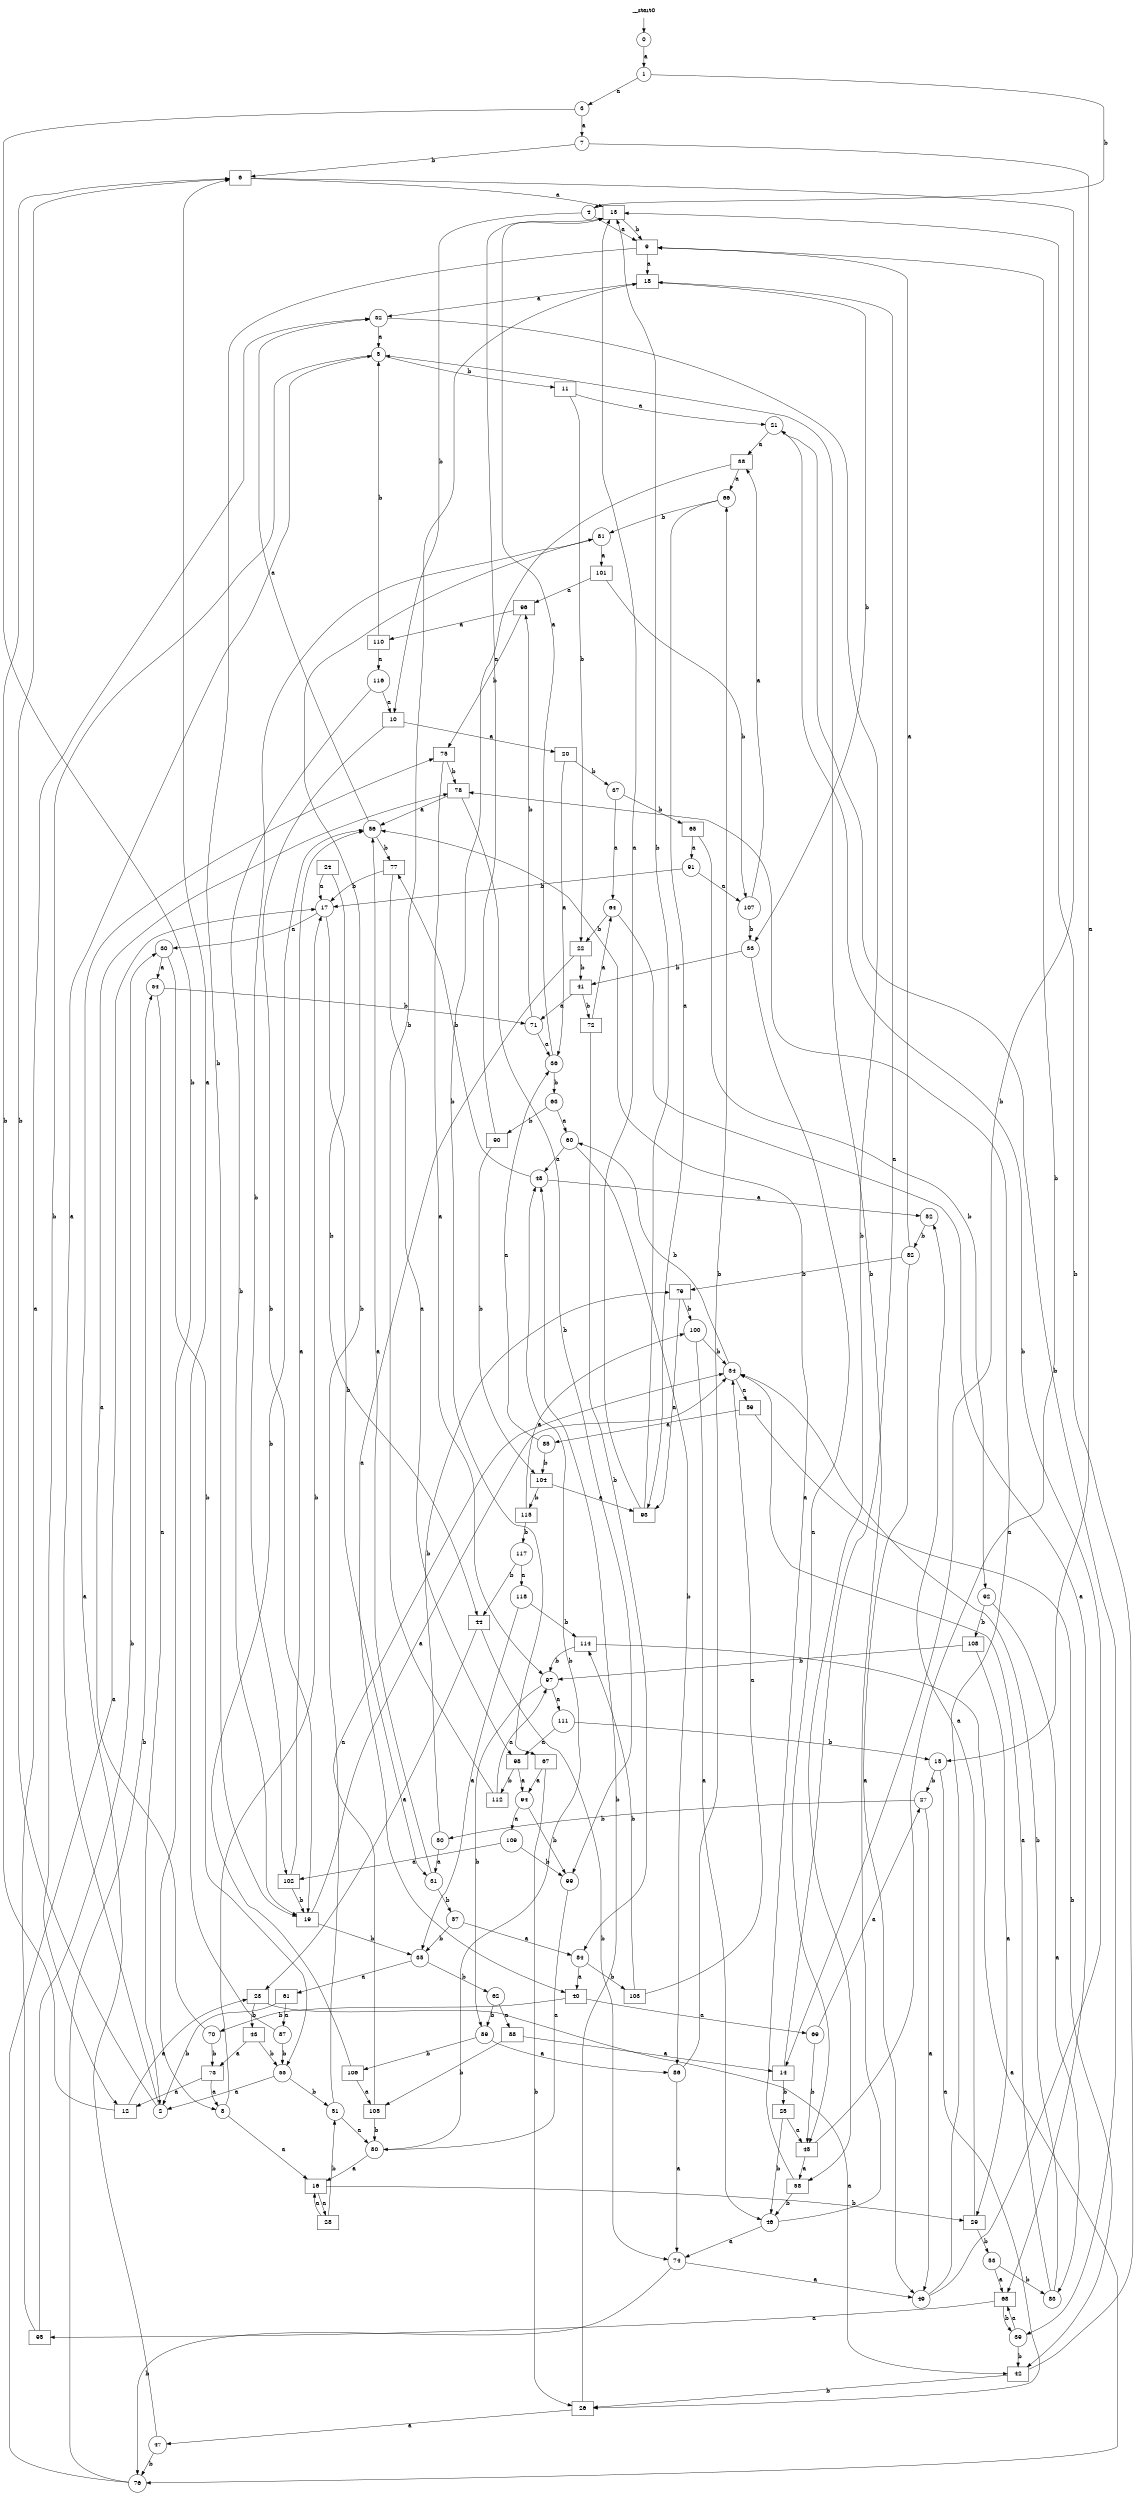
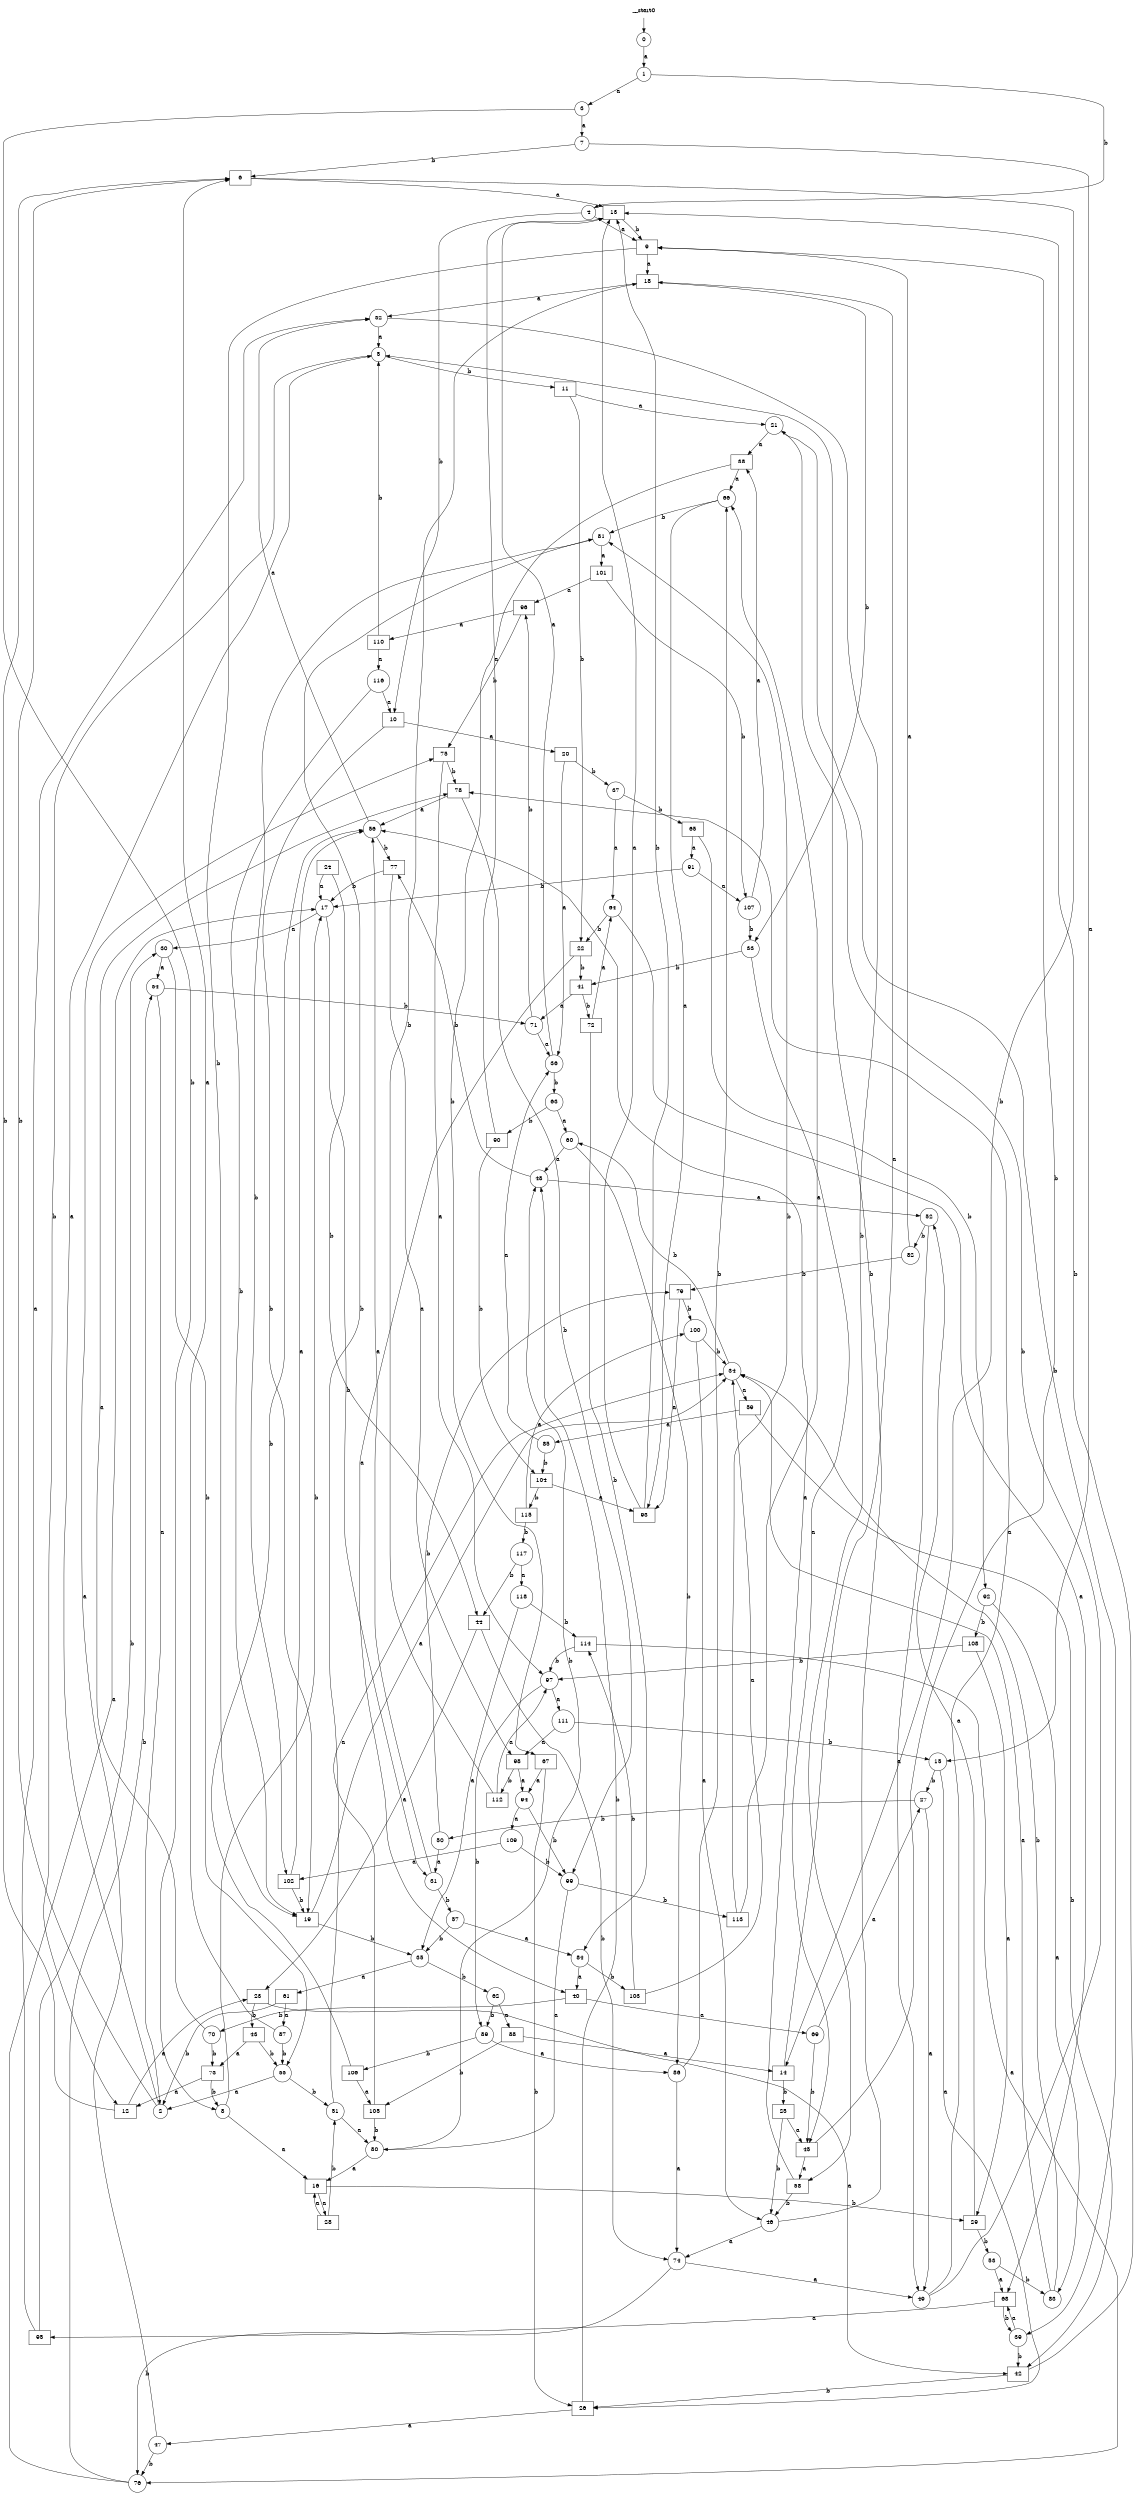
edge "82" -> "49": now "52" -> "49"
node "113": added
edge "73" -> "8": label "a" -> "b"
